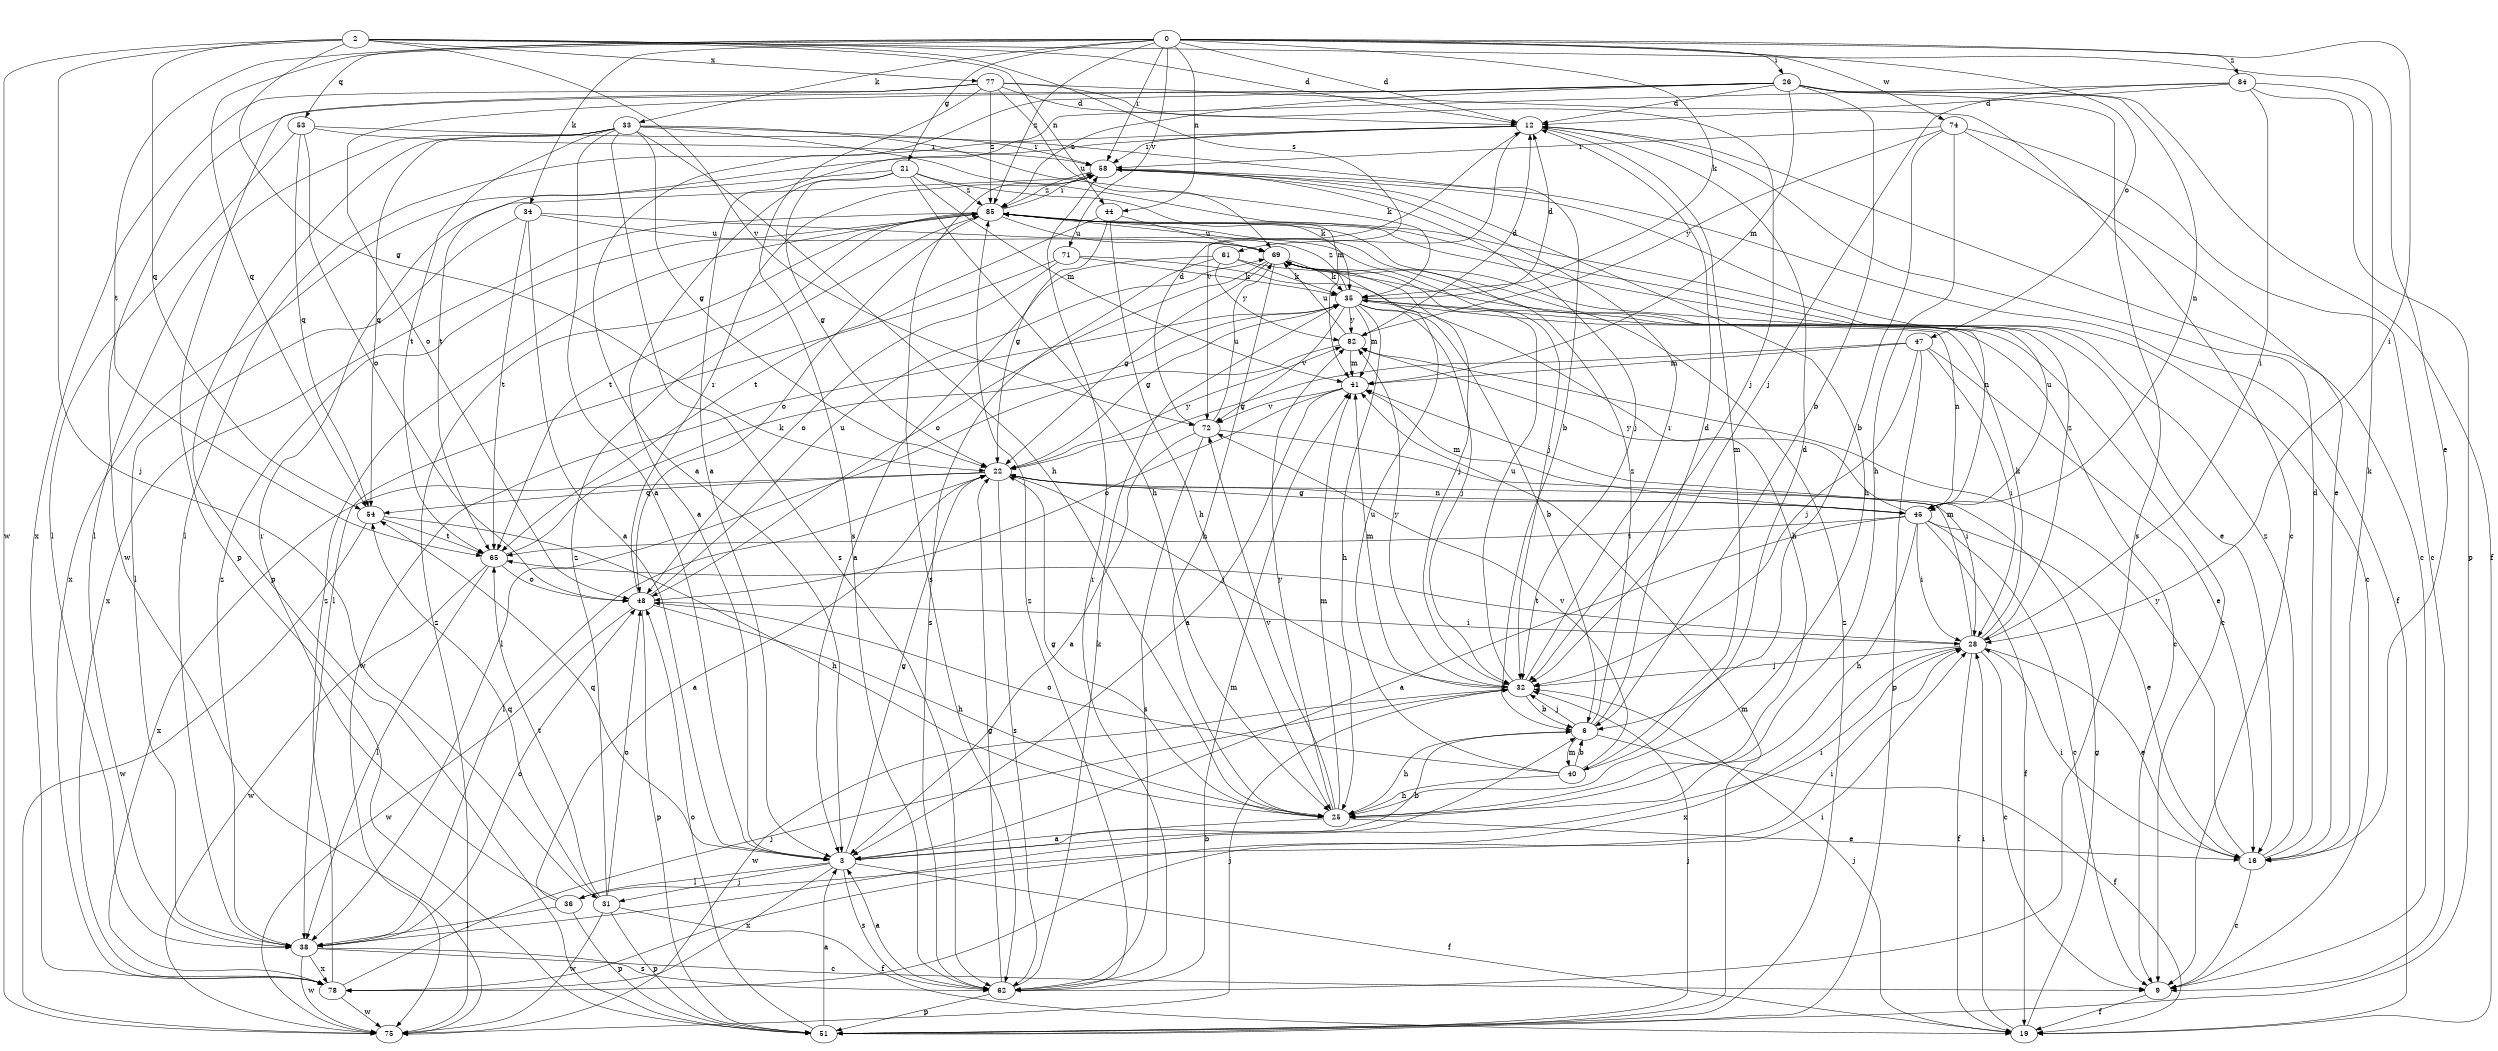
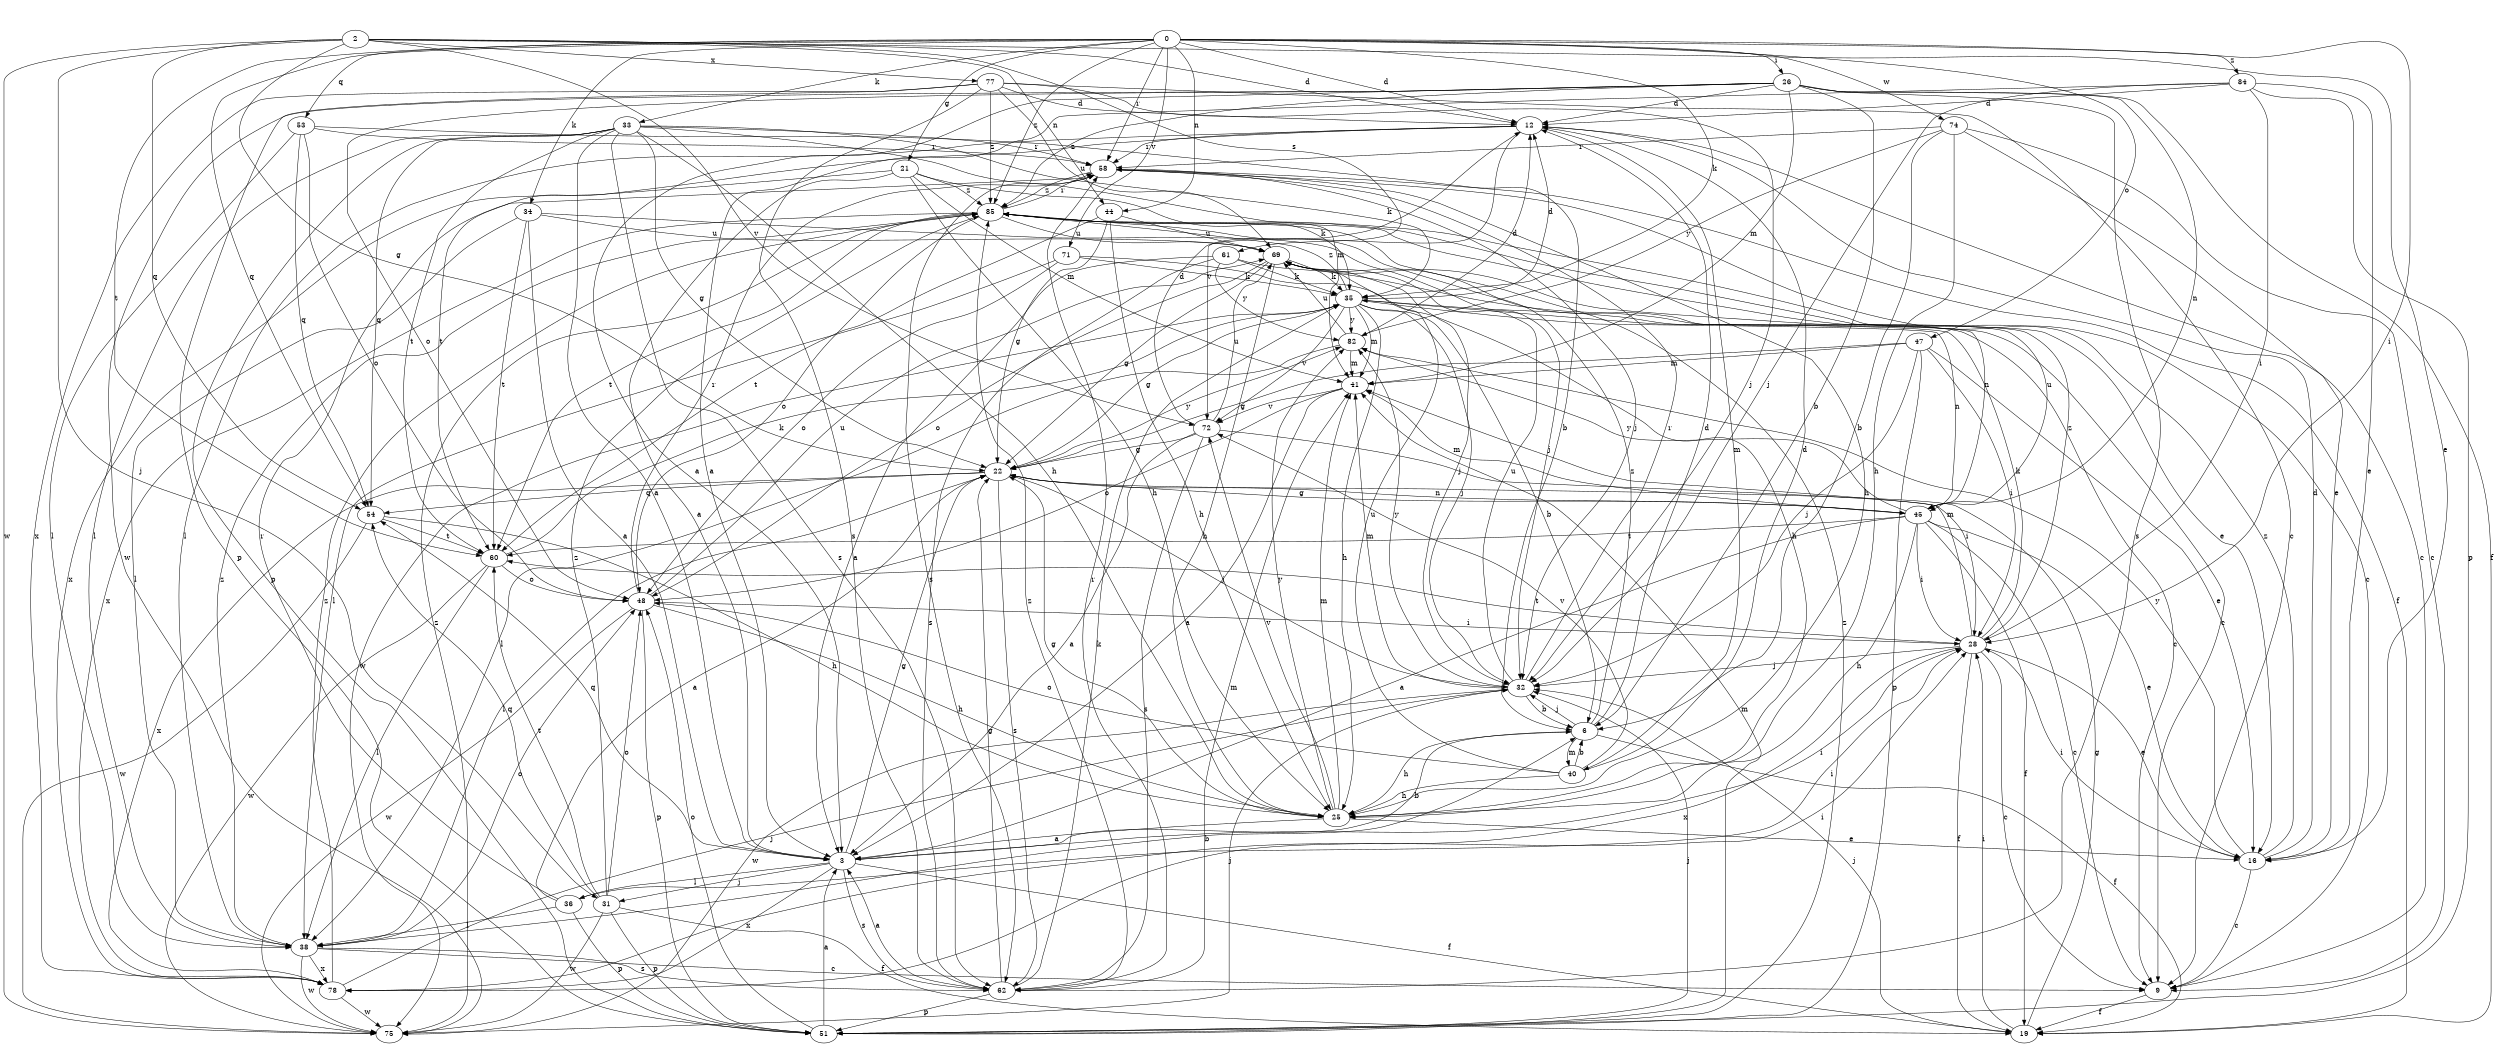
edge "21" -> "22": now "72" -> "22"
edge "84" -> "16": label "k" -> "e"
node "65": label "65" -> "60"
